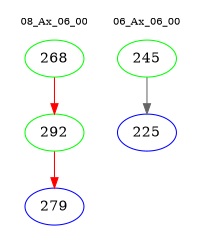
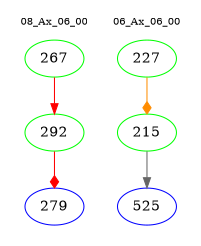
node "268": label "268" -> "267"
node "227": added
node "245": label "245" -> "215"
node "225": label "225" -> "525"
edge "292" -> "279": arrowhead normal -> diamond
